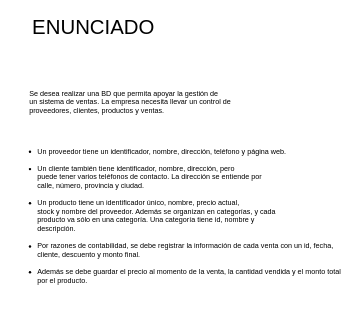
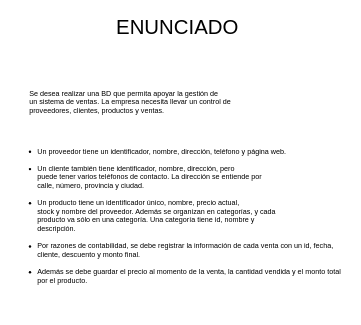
node "ENUNCIADO": moved (93, 27) -> (177, 27)
